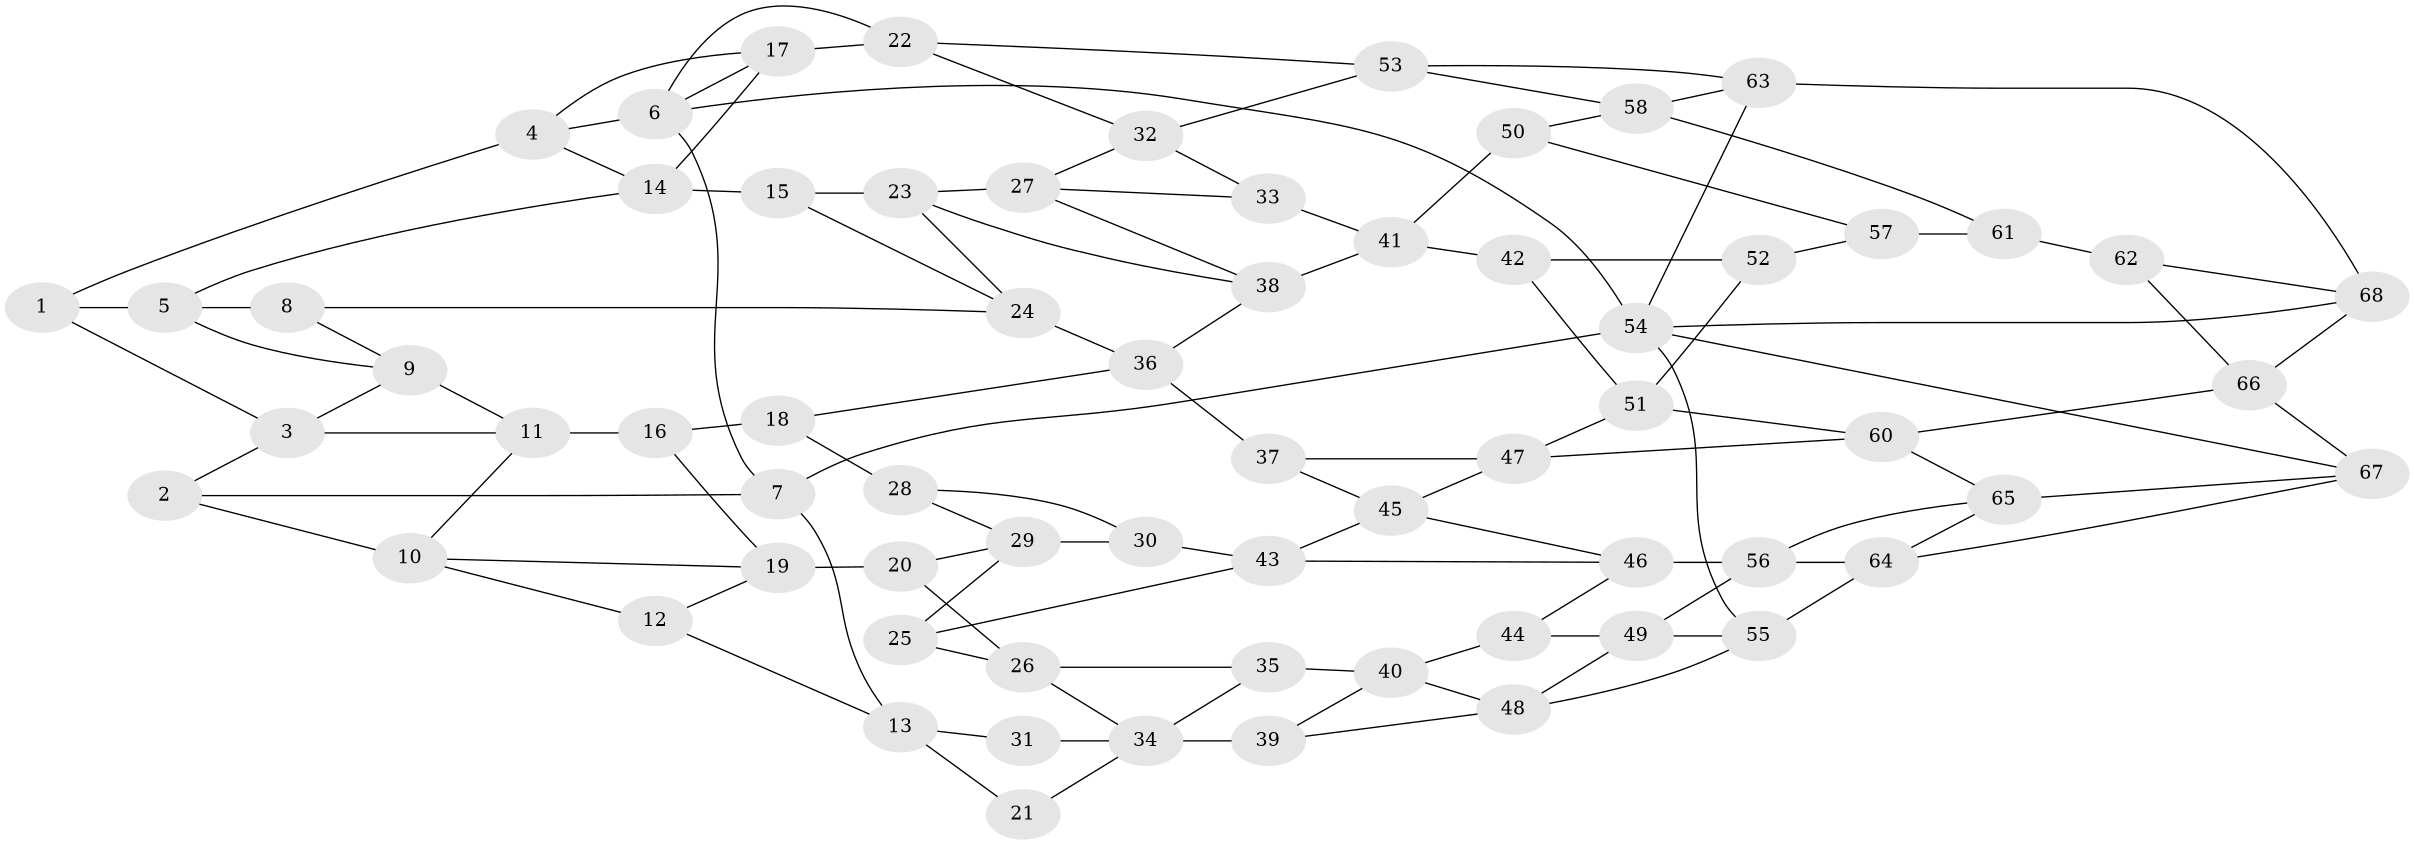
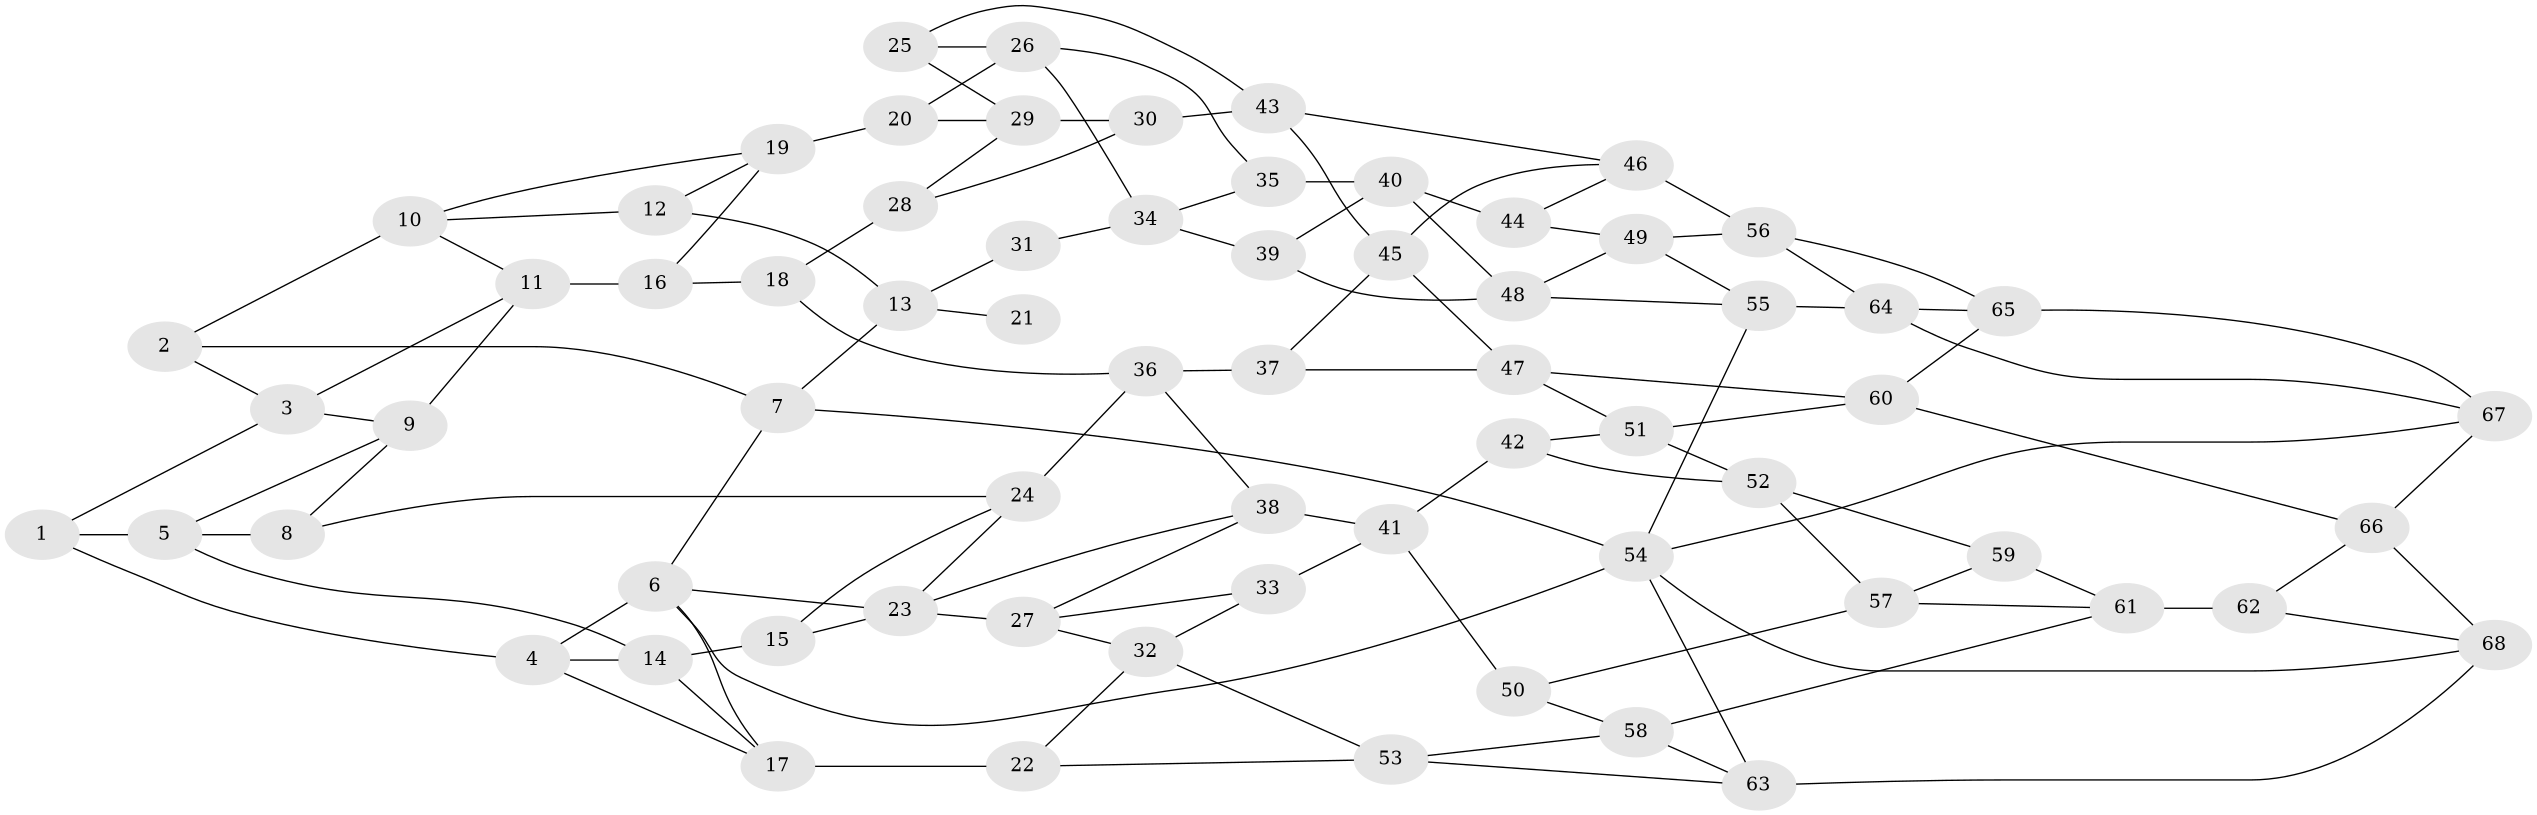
edge "22" -- "6": now "23" -- "6"
node "59": added
edge "34" -- "21": removed
